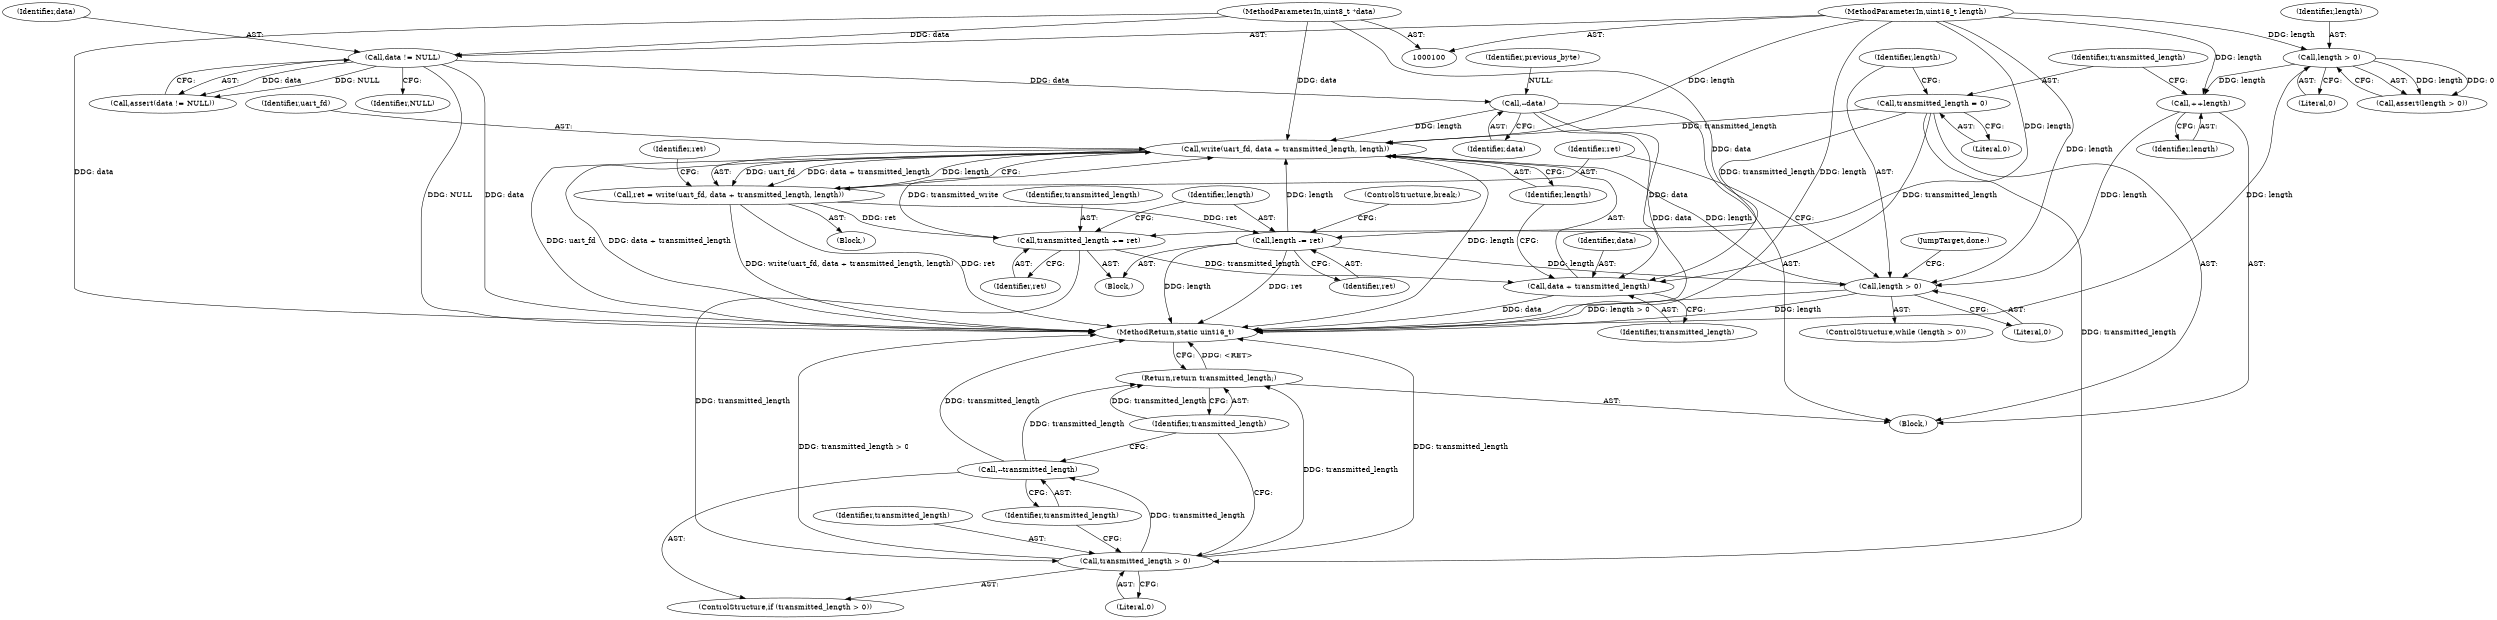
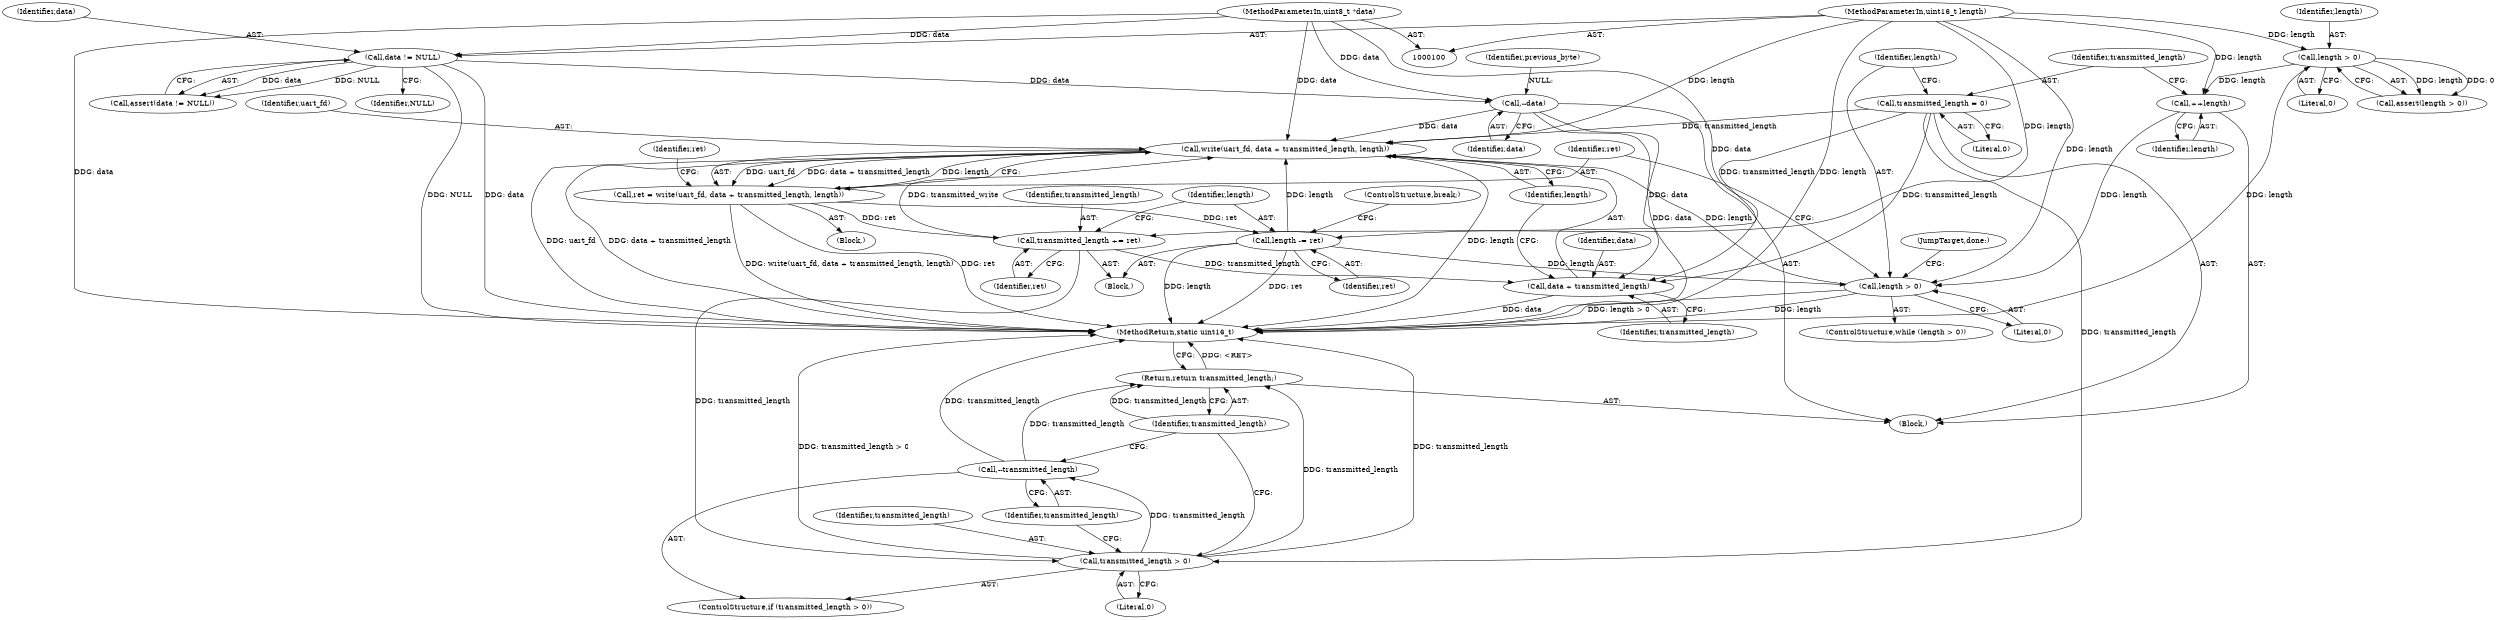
edge "(MethodParameterIn,uint8_t *data)" -> "(Call,--data)": added, label "DDG: data"
edge "(Call,--data)" -> "(Call,write(uart_fd, data + transmitted_length, length))": label "DDG: length" -> "DDG: data"
